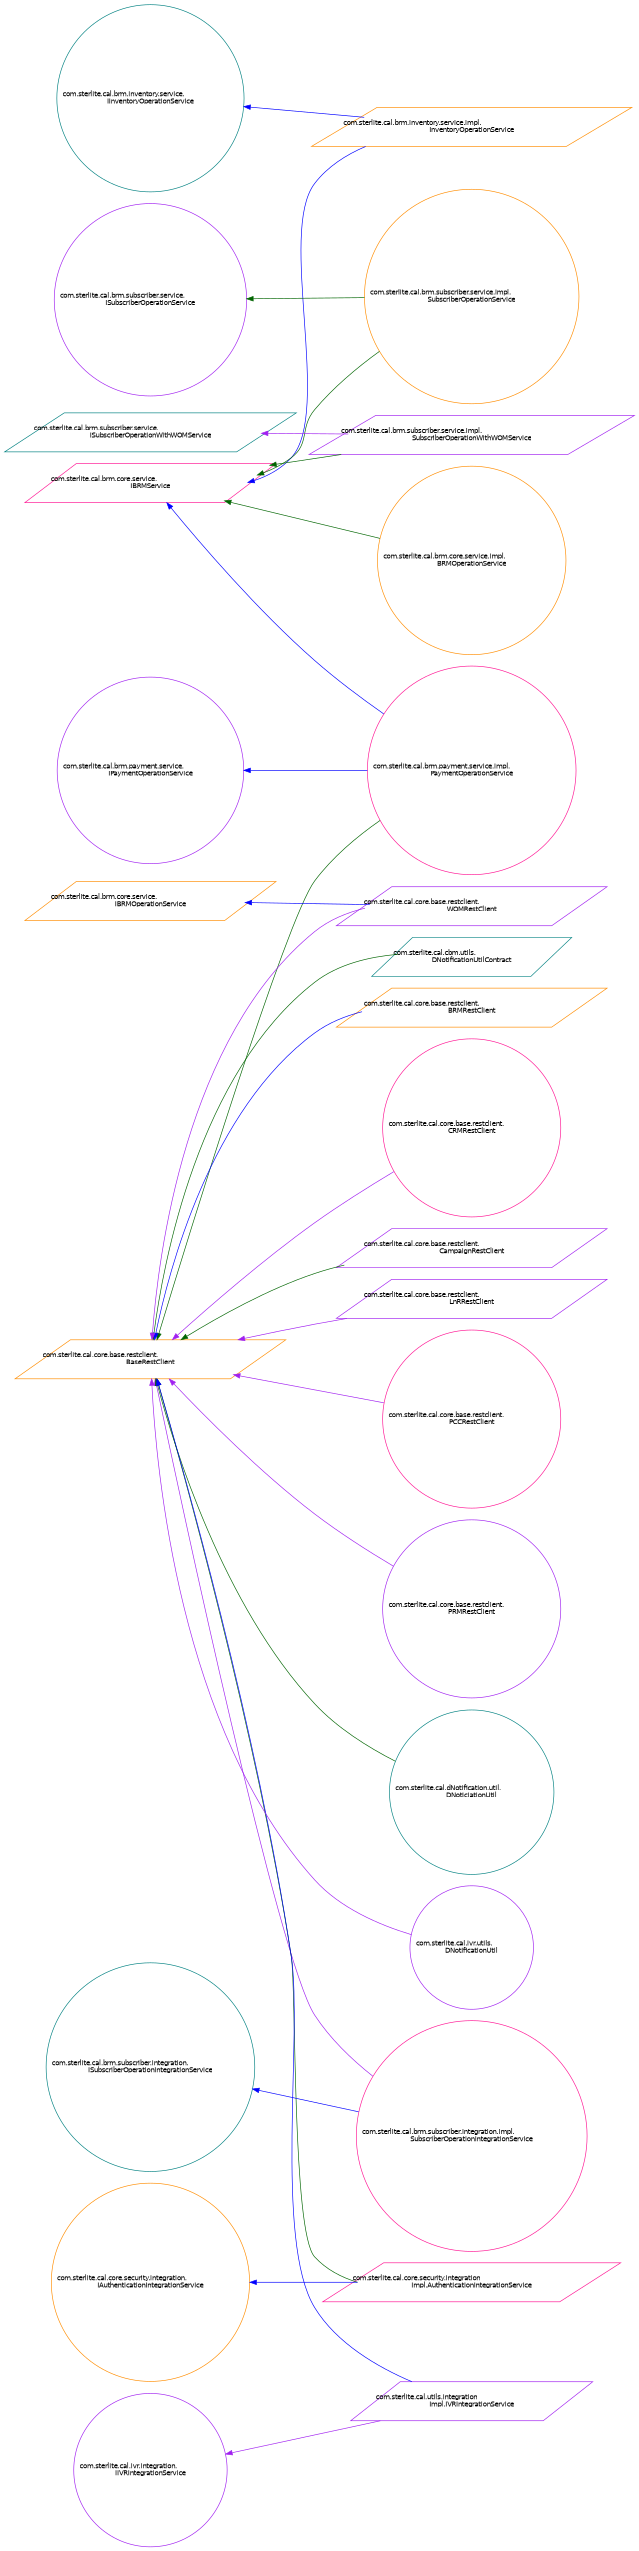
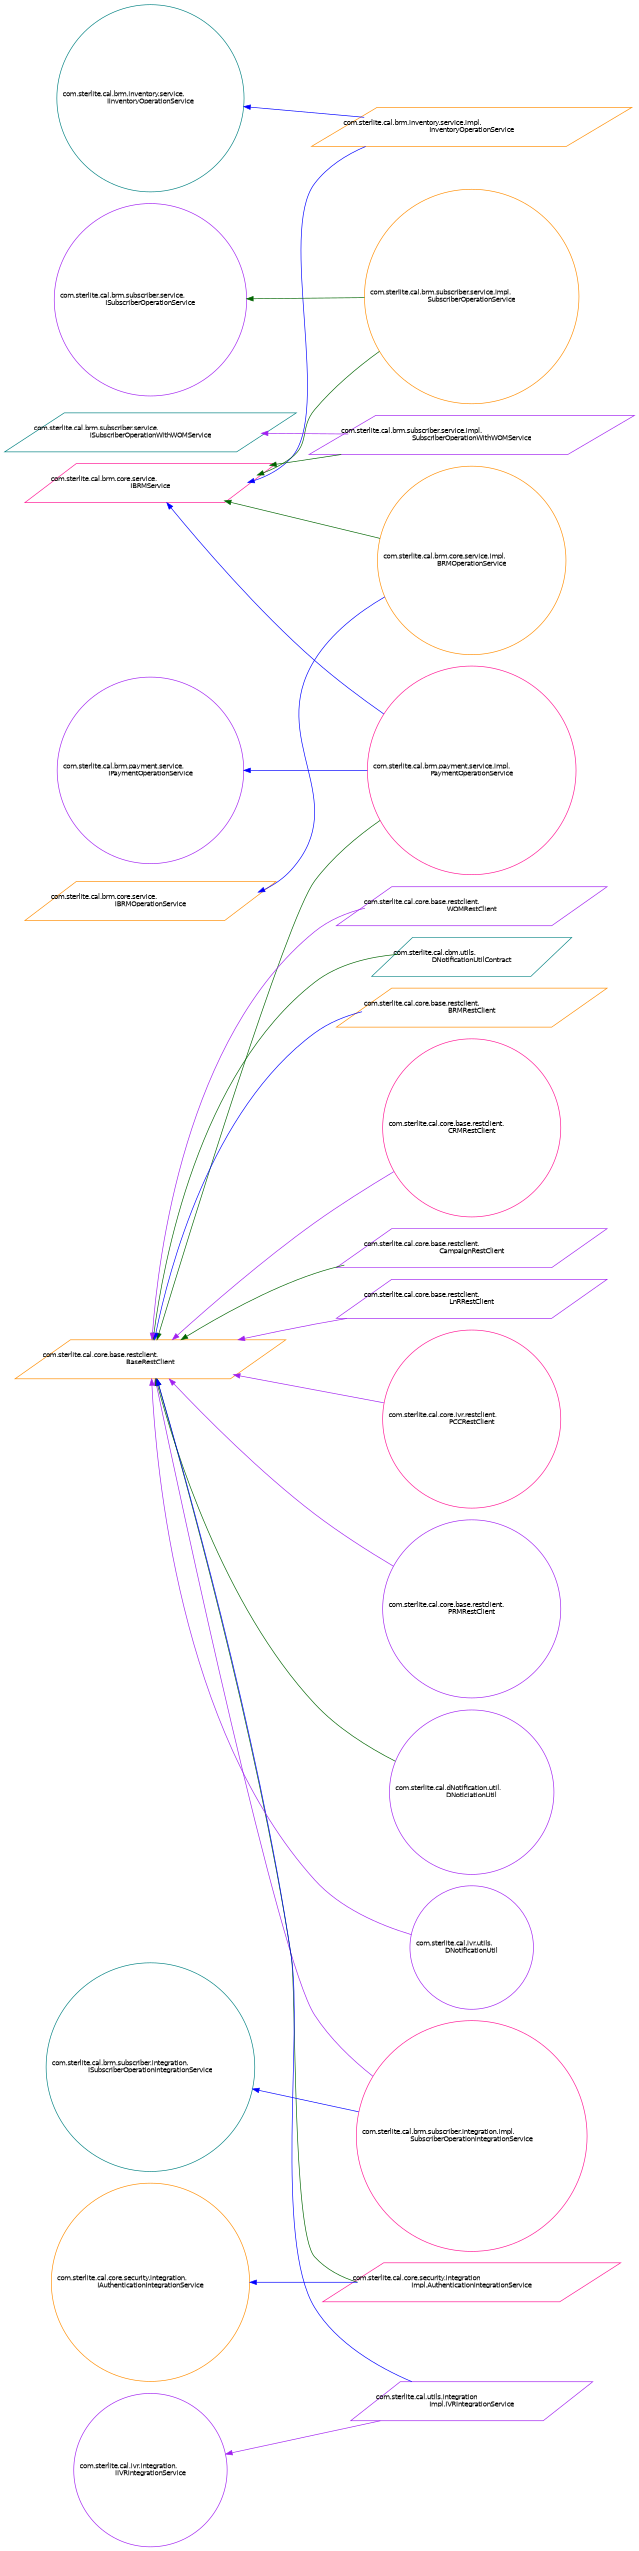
edge "com.sterlite.cal.core.base.restclient. WOMRestClient" -> "com.sterlite.cal.brm.core.service. IBRMOperationService": now "com.sterlite.cal.brm.core.service.impl. BRMOperationService" -> "com.sterlite.cal.brm.core.service. IBRMOperationService"
node "com.sterlite.cal.core.base.restclient. PCCRestClient": label "com.sterlite.cal.core.base.restclient. PCCRestClient" -> "com.sterlite.cal.core.ivr.restclient. PCCRestClient"
node "com.sterlite.cal.dNotification.util. DNoticiationUtil": color teal -> purple
